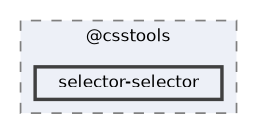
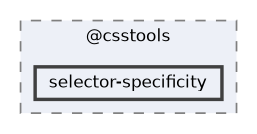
node "selector-selector": label "selector-selector" -> "selector-specificity"
